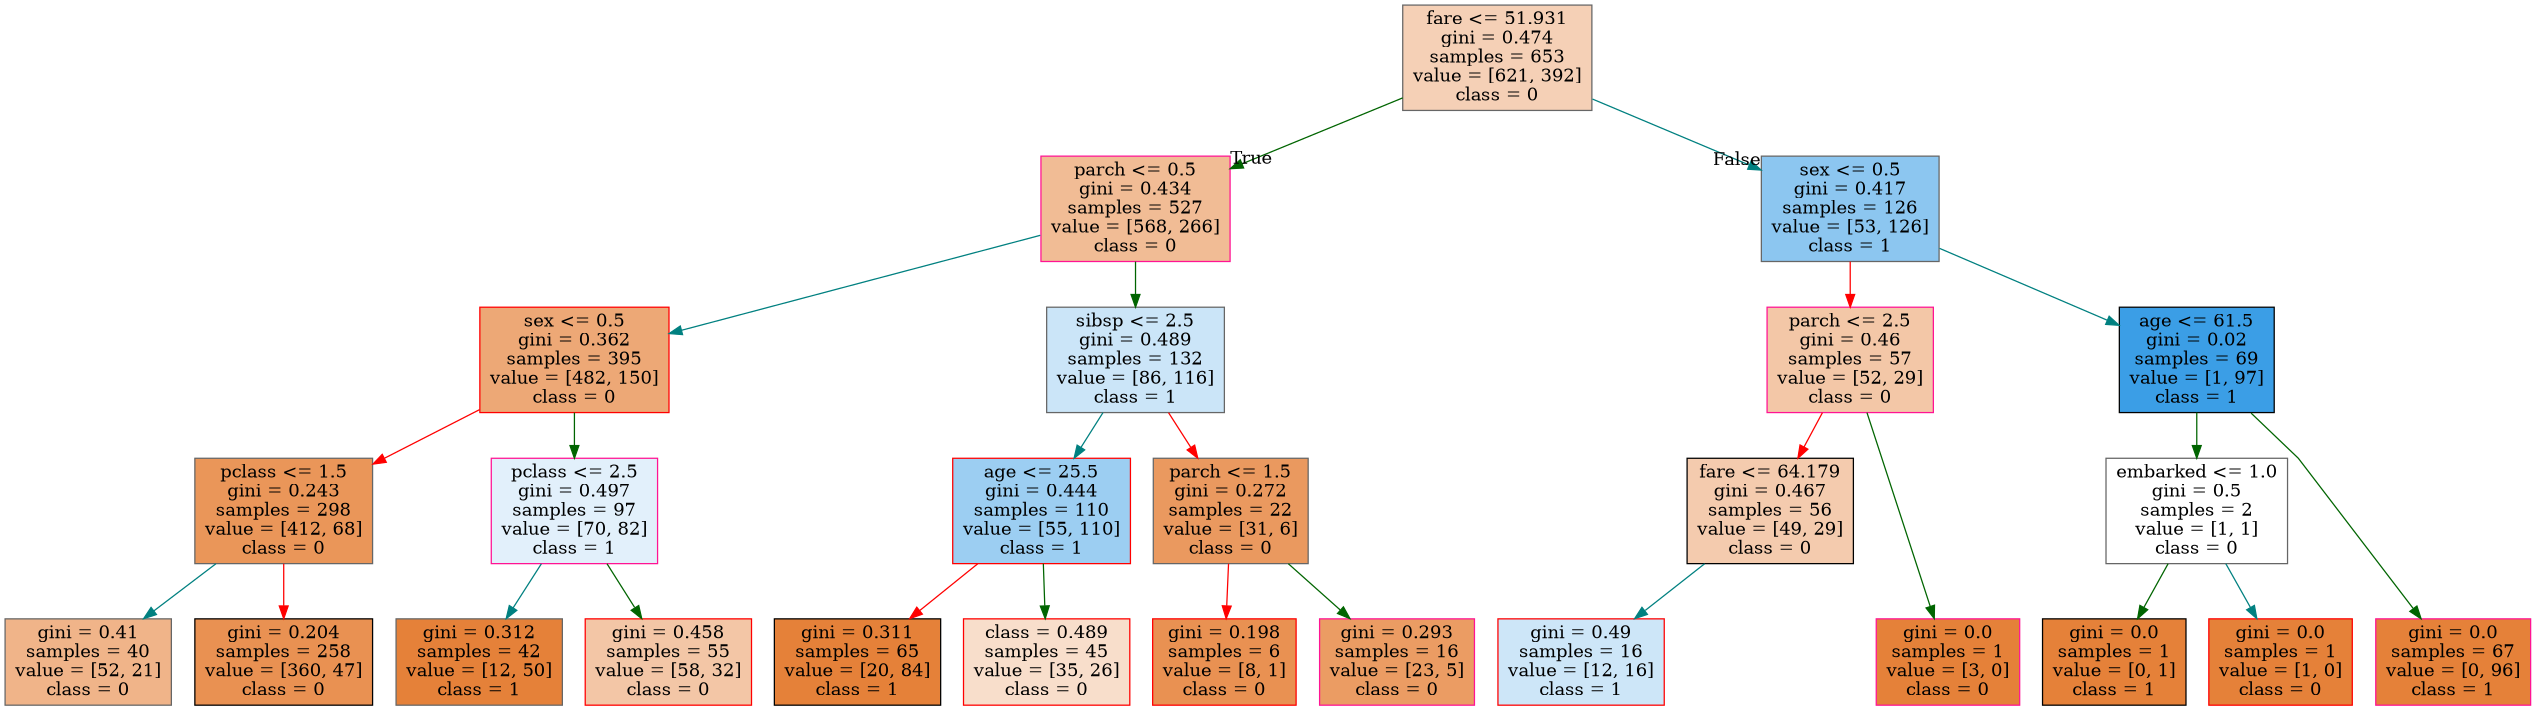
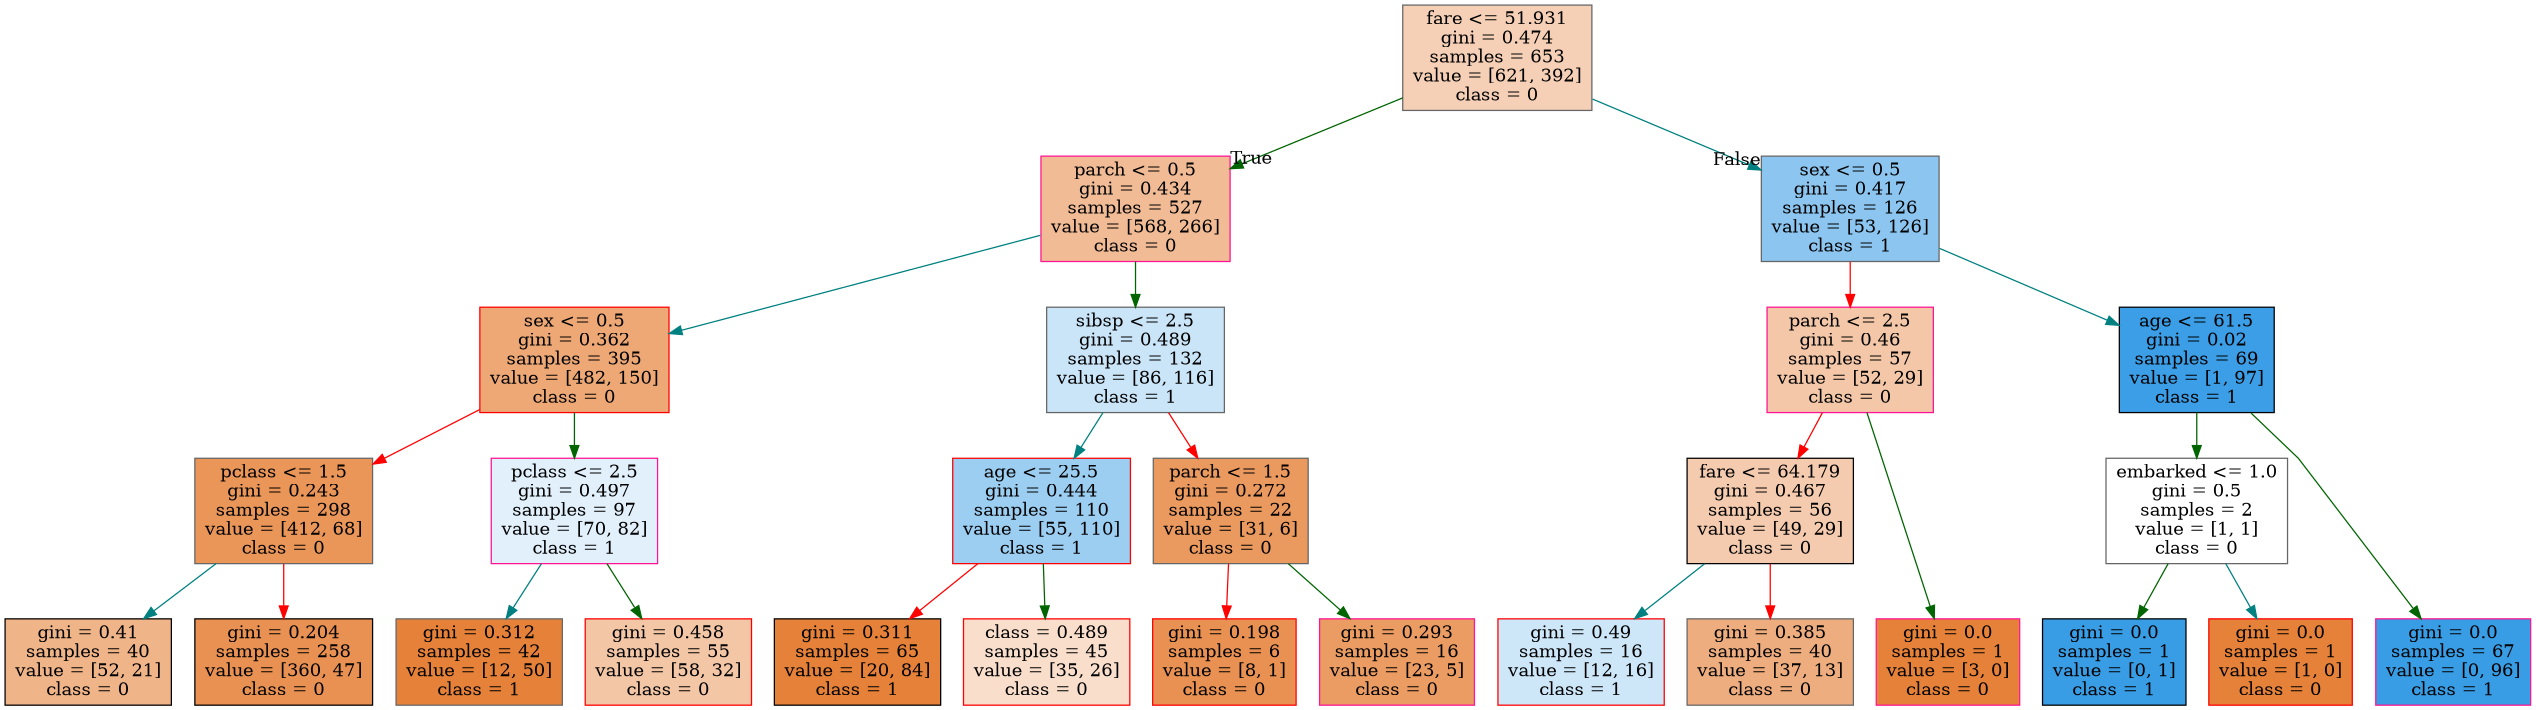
node "gini = 0.41 samples = 40 value = [52, 21] class = 0": color gray40 -> black
node "gini = 0.385 samples = 40 value = [37, 13] class = 0": added
node "gini = 0.0 samples = 1 value = [0, 1] class = 1": fillcolor #e58139ff -> #399de5ff
node "gini = 0.0 samples = 67 value = [0, 96] class = 1": fillcolor #e58139ff -> #399de5ff
